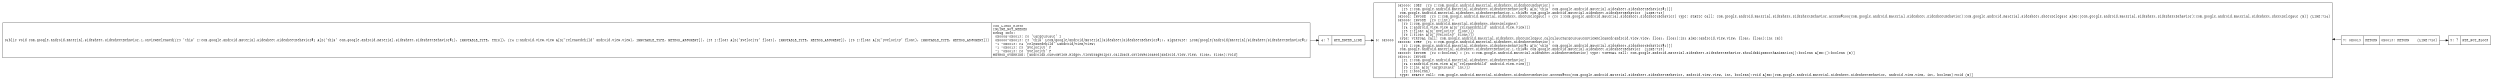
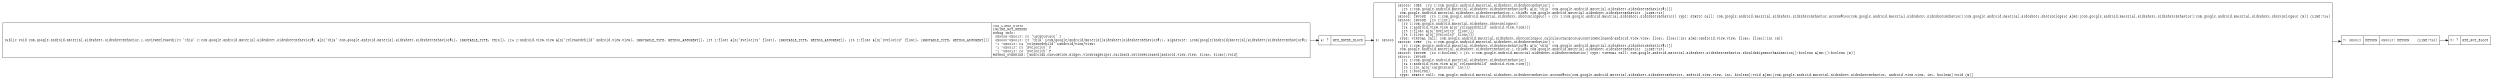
edge "7: 0x0013" -> "6: 0x0000": reversed
node "4: ?": text "MTH_ENTER_LINE" -> "MTH_ENTER_BLOCK"
